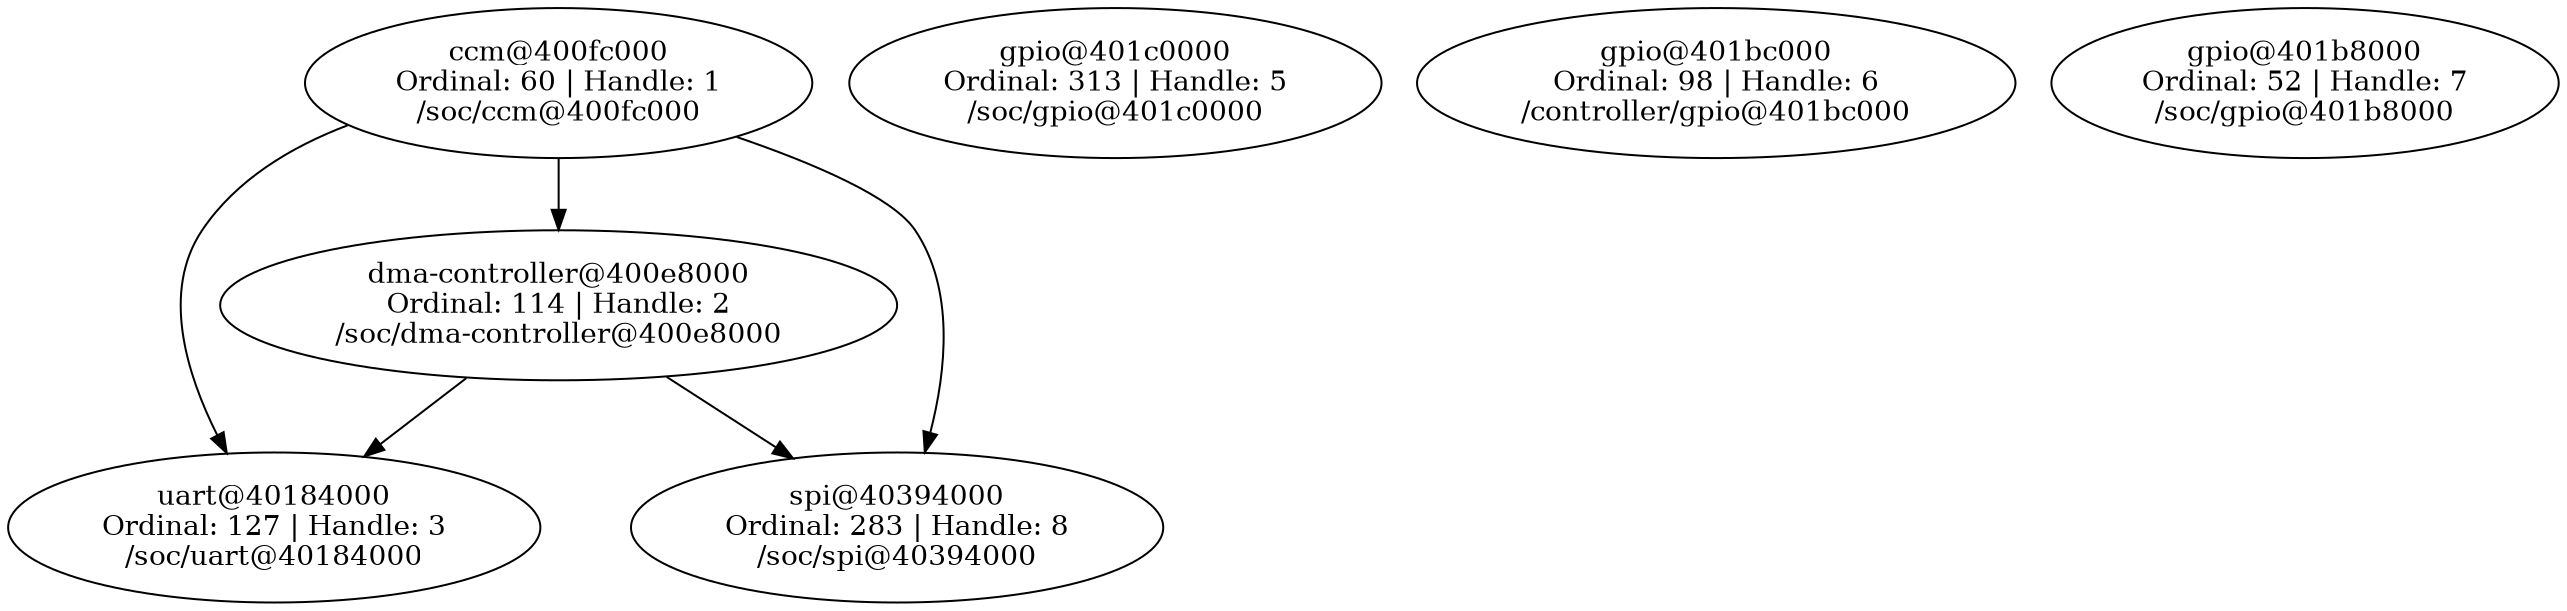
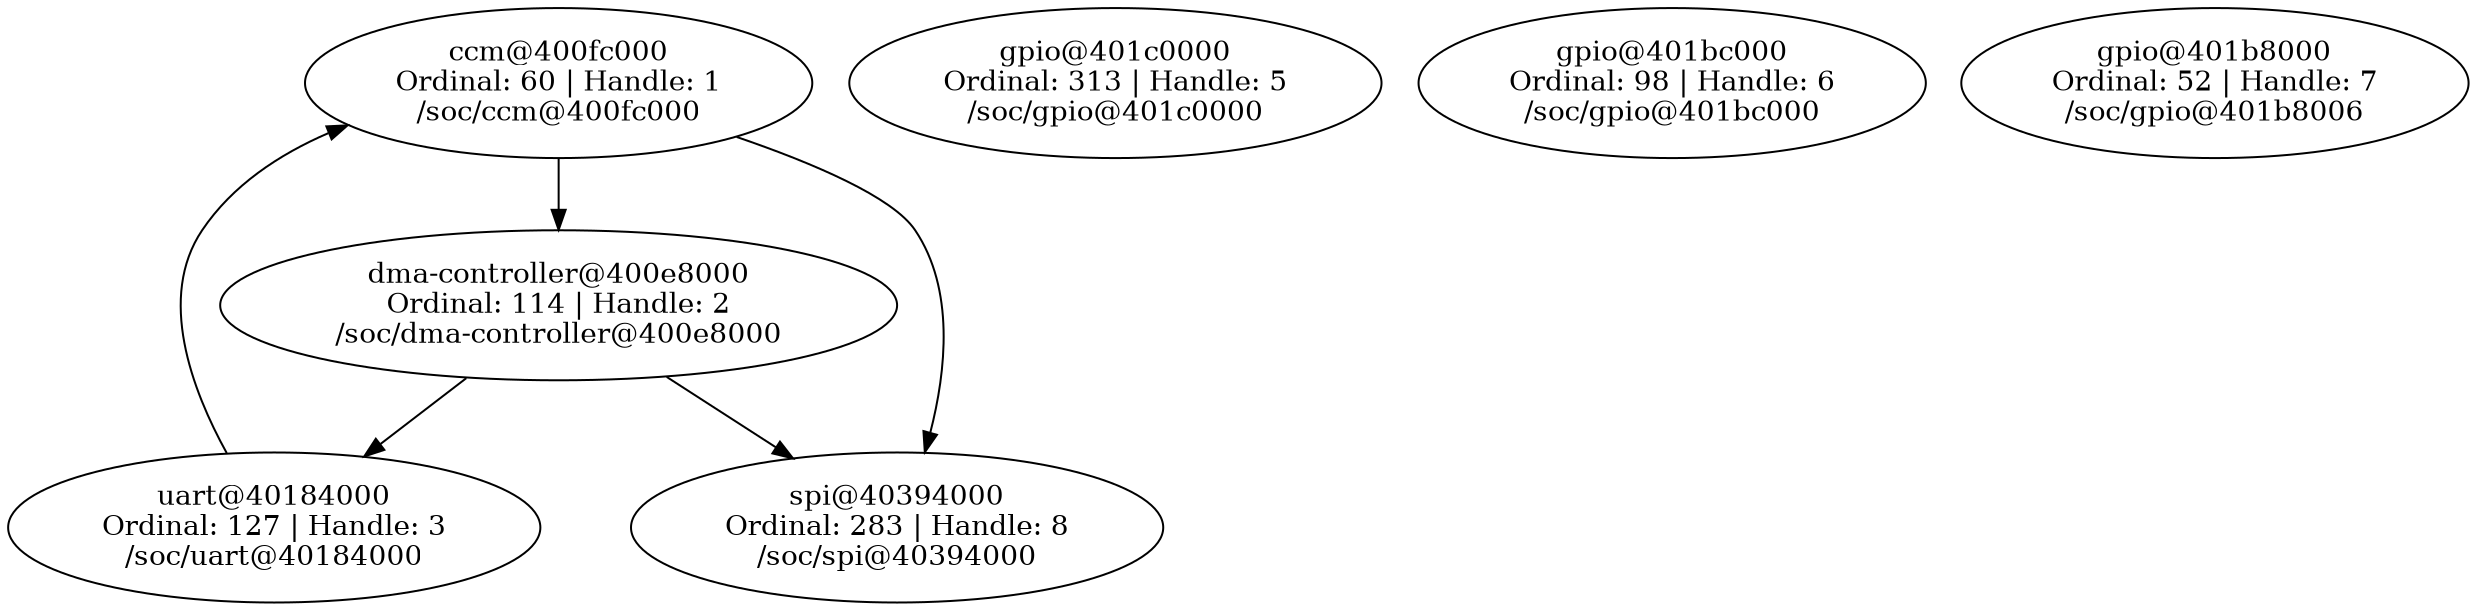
node "gpio@401bc000 Ordinal: 98 | Handle: 6 /controller/gpio@401bc000": label "gpio@401bc000 Ordinal: 98 | Handle: 6 /controller/gpio@401bc000" -> "gpio@401bc000 Ordinal: 98 | Handle: 6 /soc/gpio@401bc000"
node "gpio@401b8000 Ordinal: 52 | Handle: 7 /soc/gpio@401b8000": label "gpio@401b8000 Ordinal: 52 | Handle: 7 /soc/gpio@401b8000" -> "gpio@401b8000 Ordinal: 52 | Handle: 7 /soc/gpio@401b8006"
edge "ccm@400fc000 Ordinal: 60 | Handle: 1 /soc/ccm@400fc000" -> "uart@40184000 Ordinal: 127 | Handle: 3 /soc/uart@40184000": reversed
